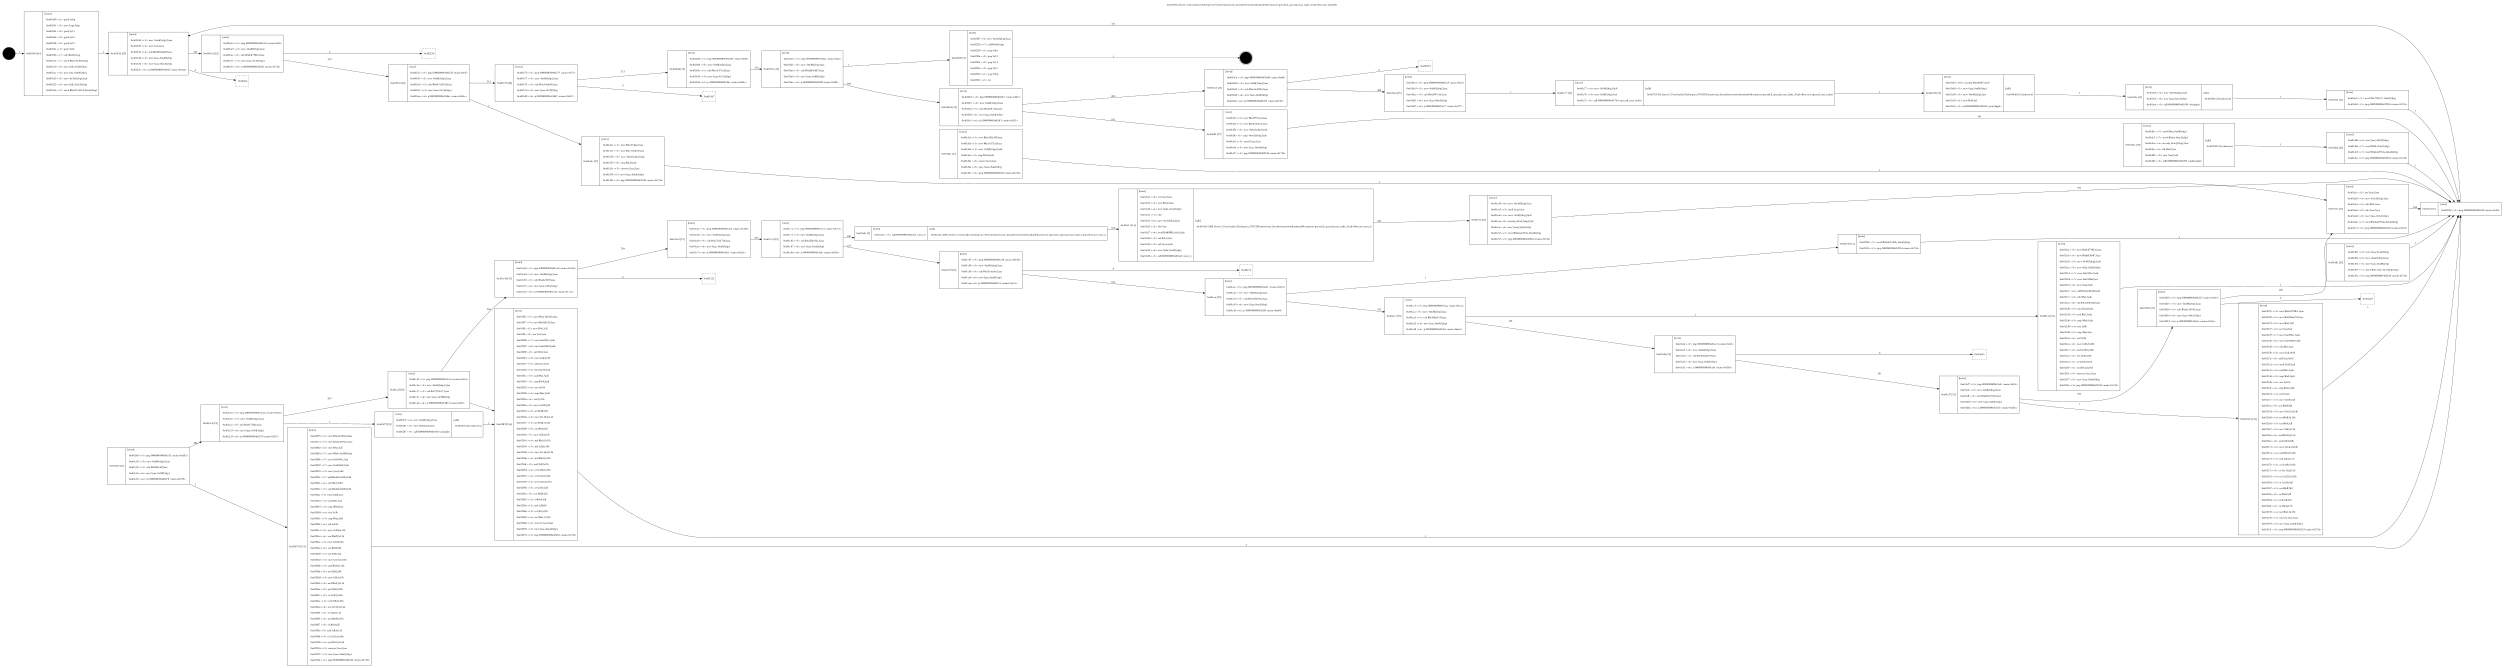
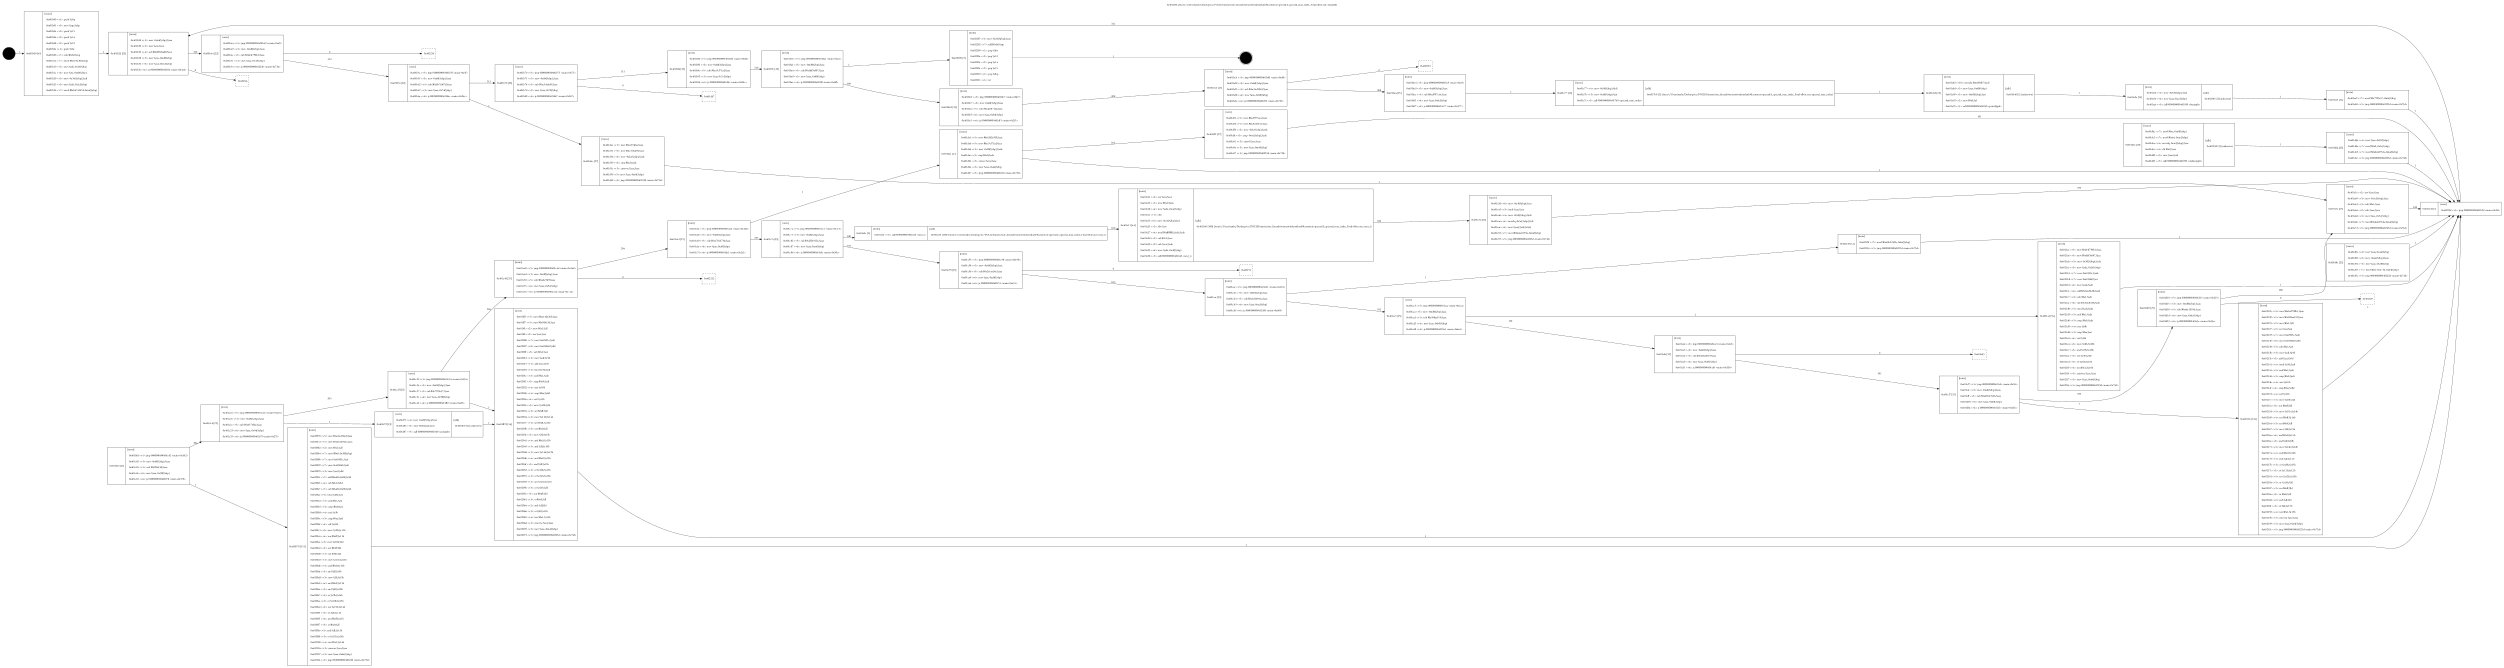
edge "0x401bb2 [25]" -> "0x401df1 [27]": now "0x401da1 [27]" -> "0x401df1 [27]"
edge "0x401c61 [25]" -> "0x401da1 [27]": added, label "1"
